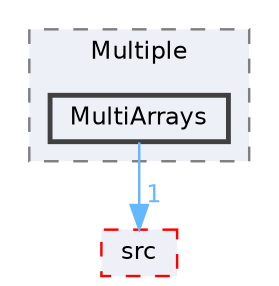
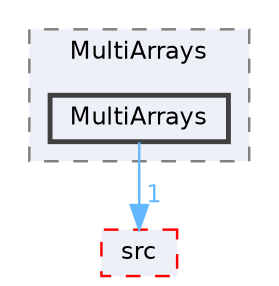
cluster "Multiple": label "Multiple" -> "MultiArrays"
